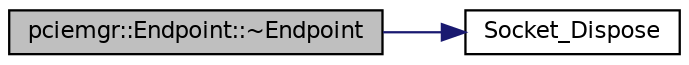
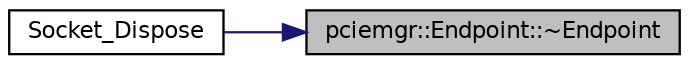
edge "pciemgr::Endpoint::~Endpoint" -> "Socket_Dispose": reversed
